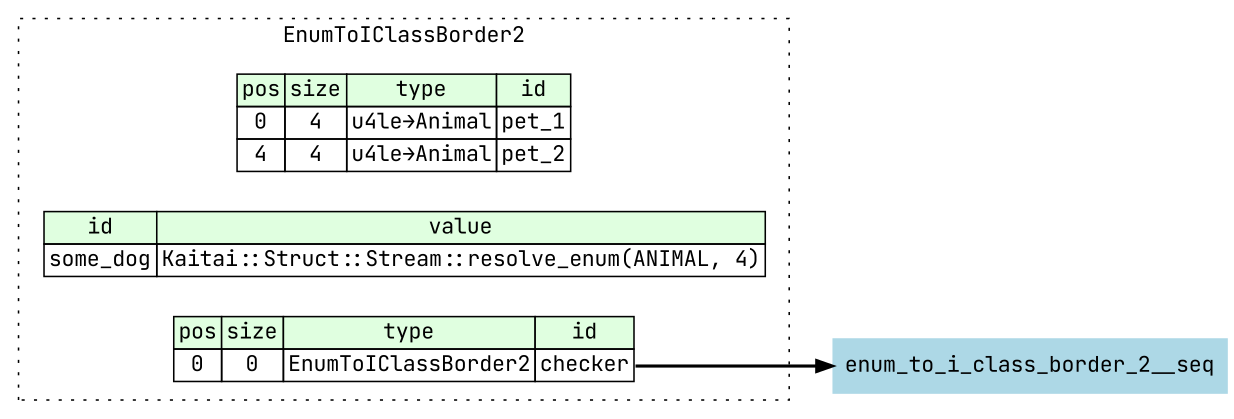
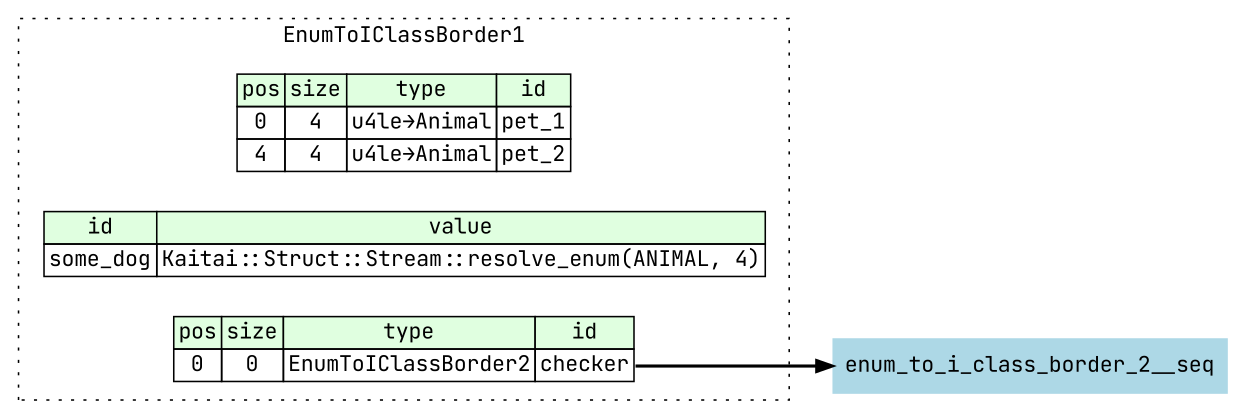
cluster "EnumToIClassBorder2": label "EnumToIClassBorder2" -> "EnumToIClassBorder1"
